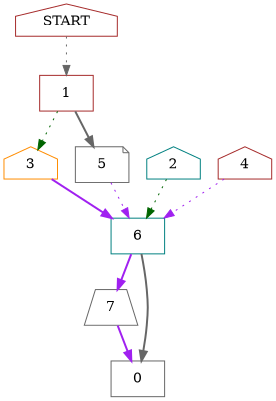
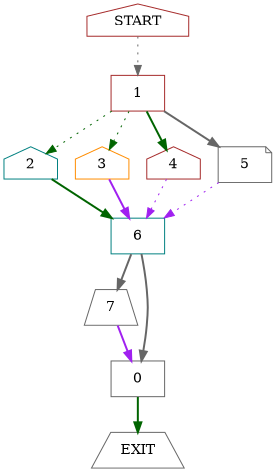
edge "1" -> "4": added
edge "1" -> "2": added
edge "2" -> "6": style dotted -> bold
edge "6" -> "7": color purple -> gray40
node "EXIT": added
